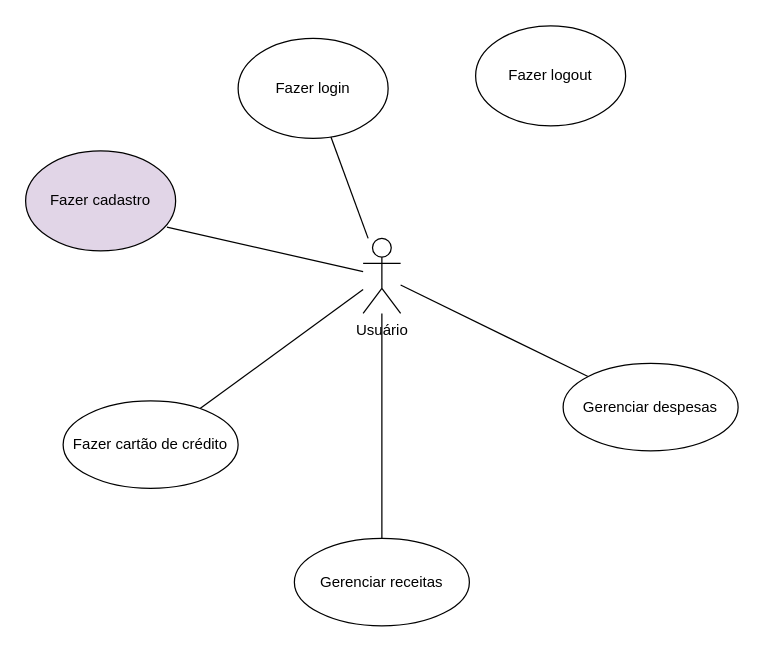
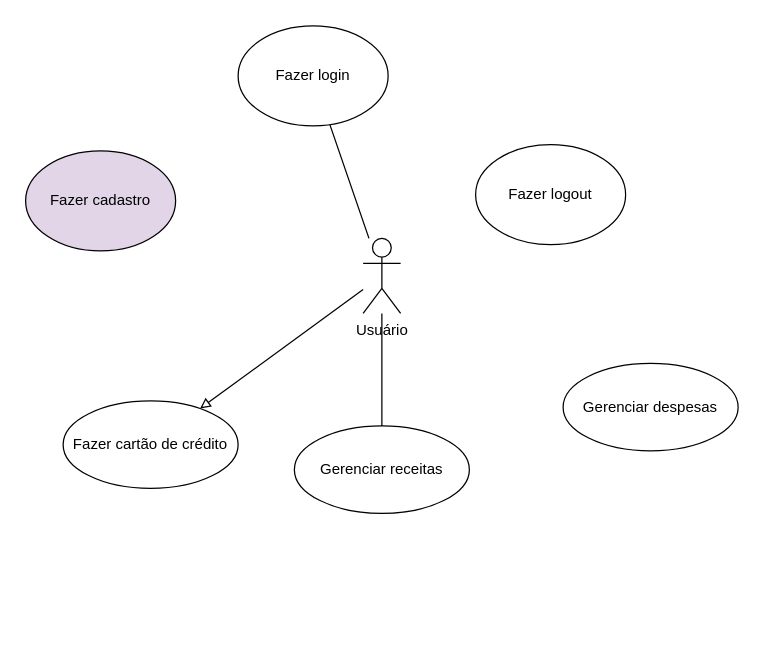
node "Fazer logout": moved (551, 76) -> (551, 194)
node "Fazer login": moved (313, 88) -> (313, 76)
edge "Fazer cadastro" -- "Usuário": removed
edge "Usuário" -- "Gerenciar despesas": removed
edge "Usuário" -- "Fazer cartão de crédito": arrowhead none -> block
node "Gerenciar receitas": moved (382, 582) -> (382, 469)
